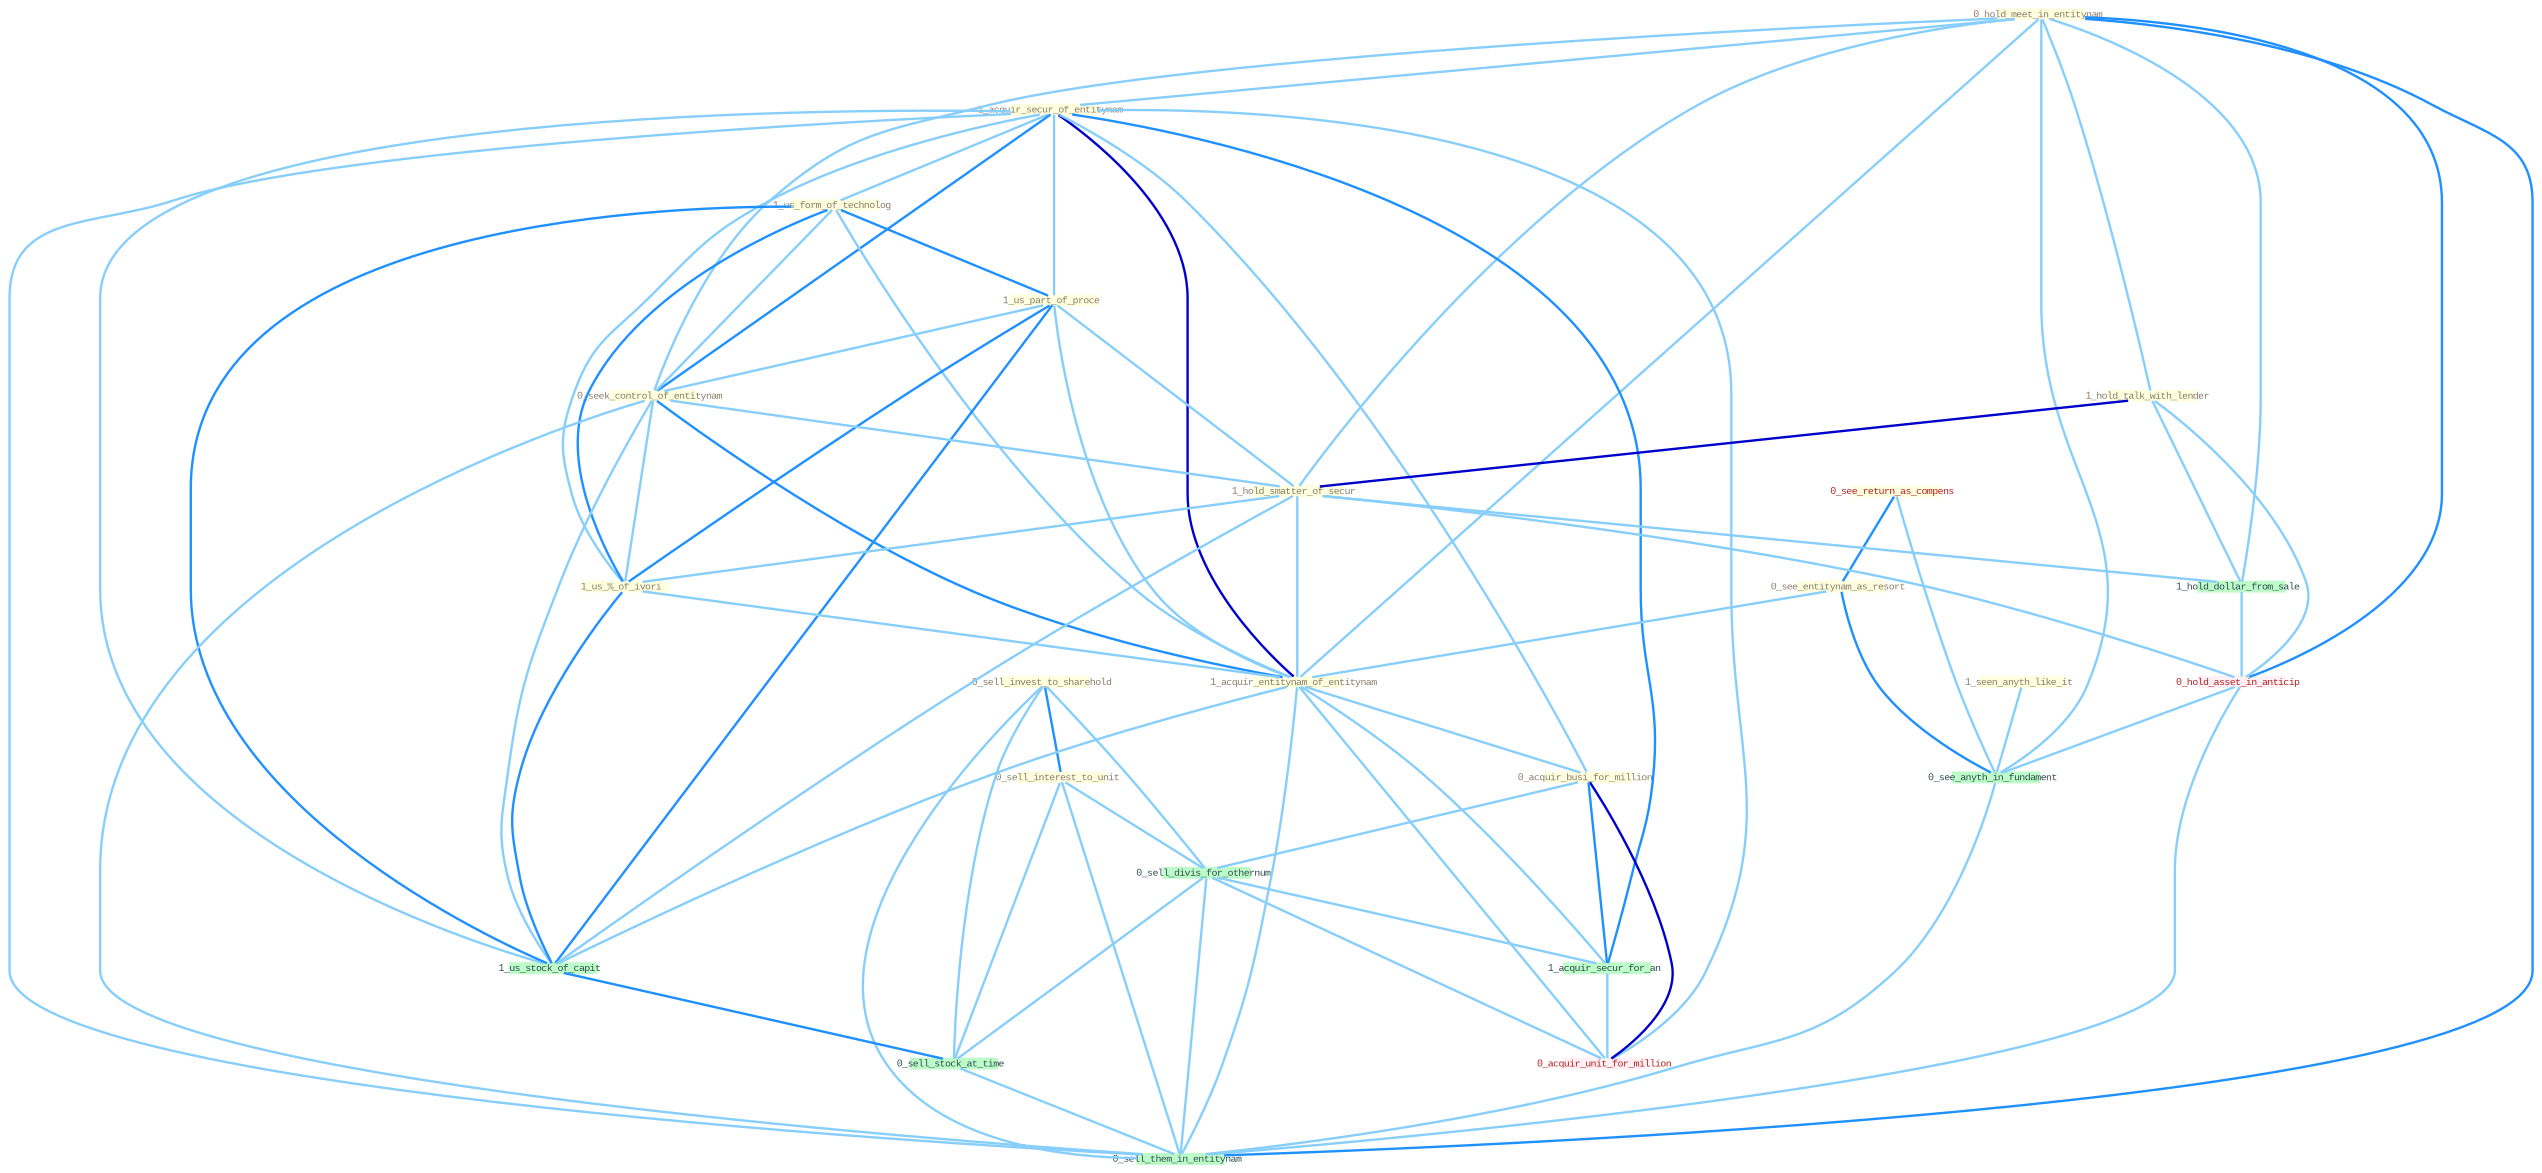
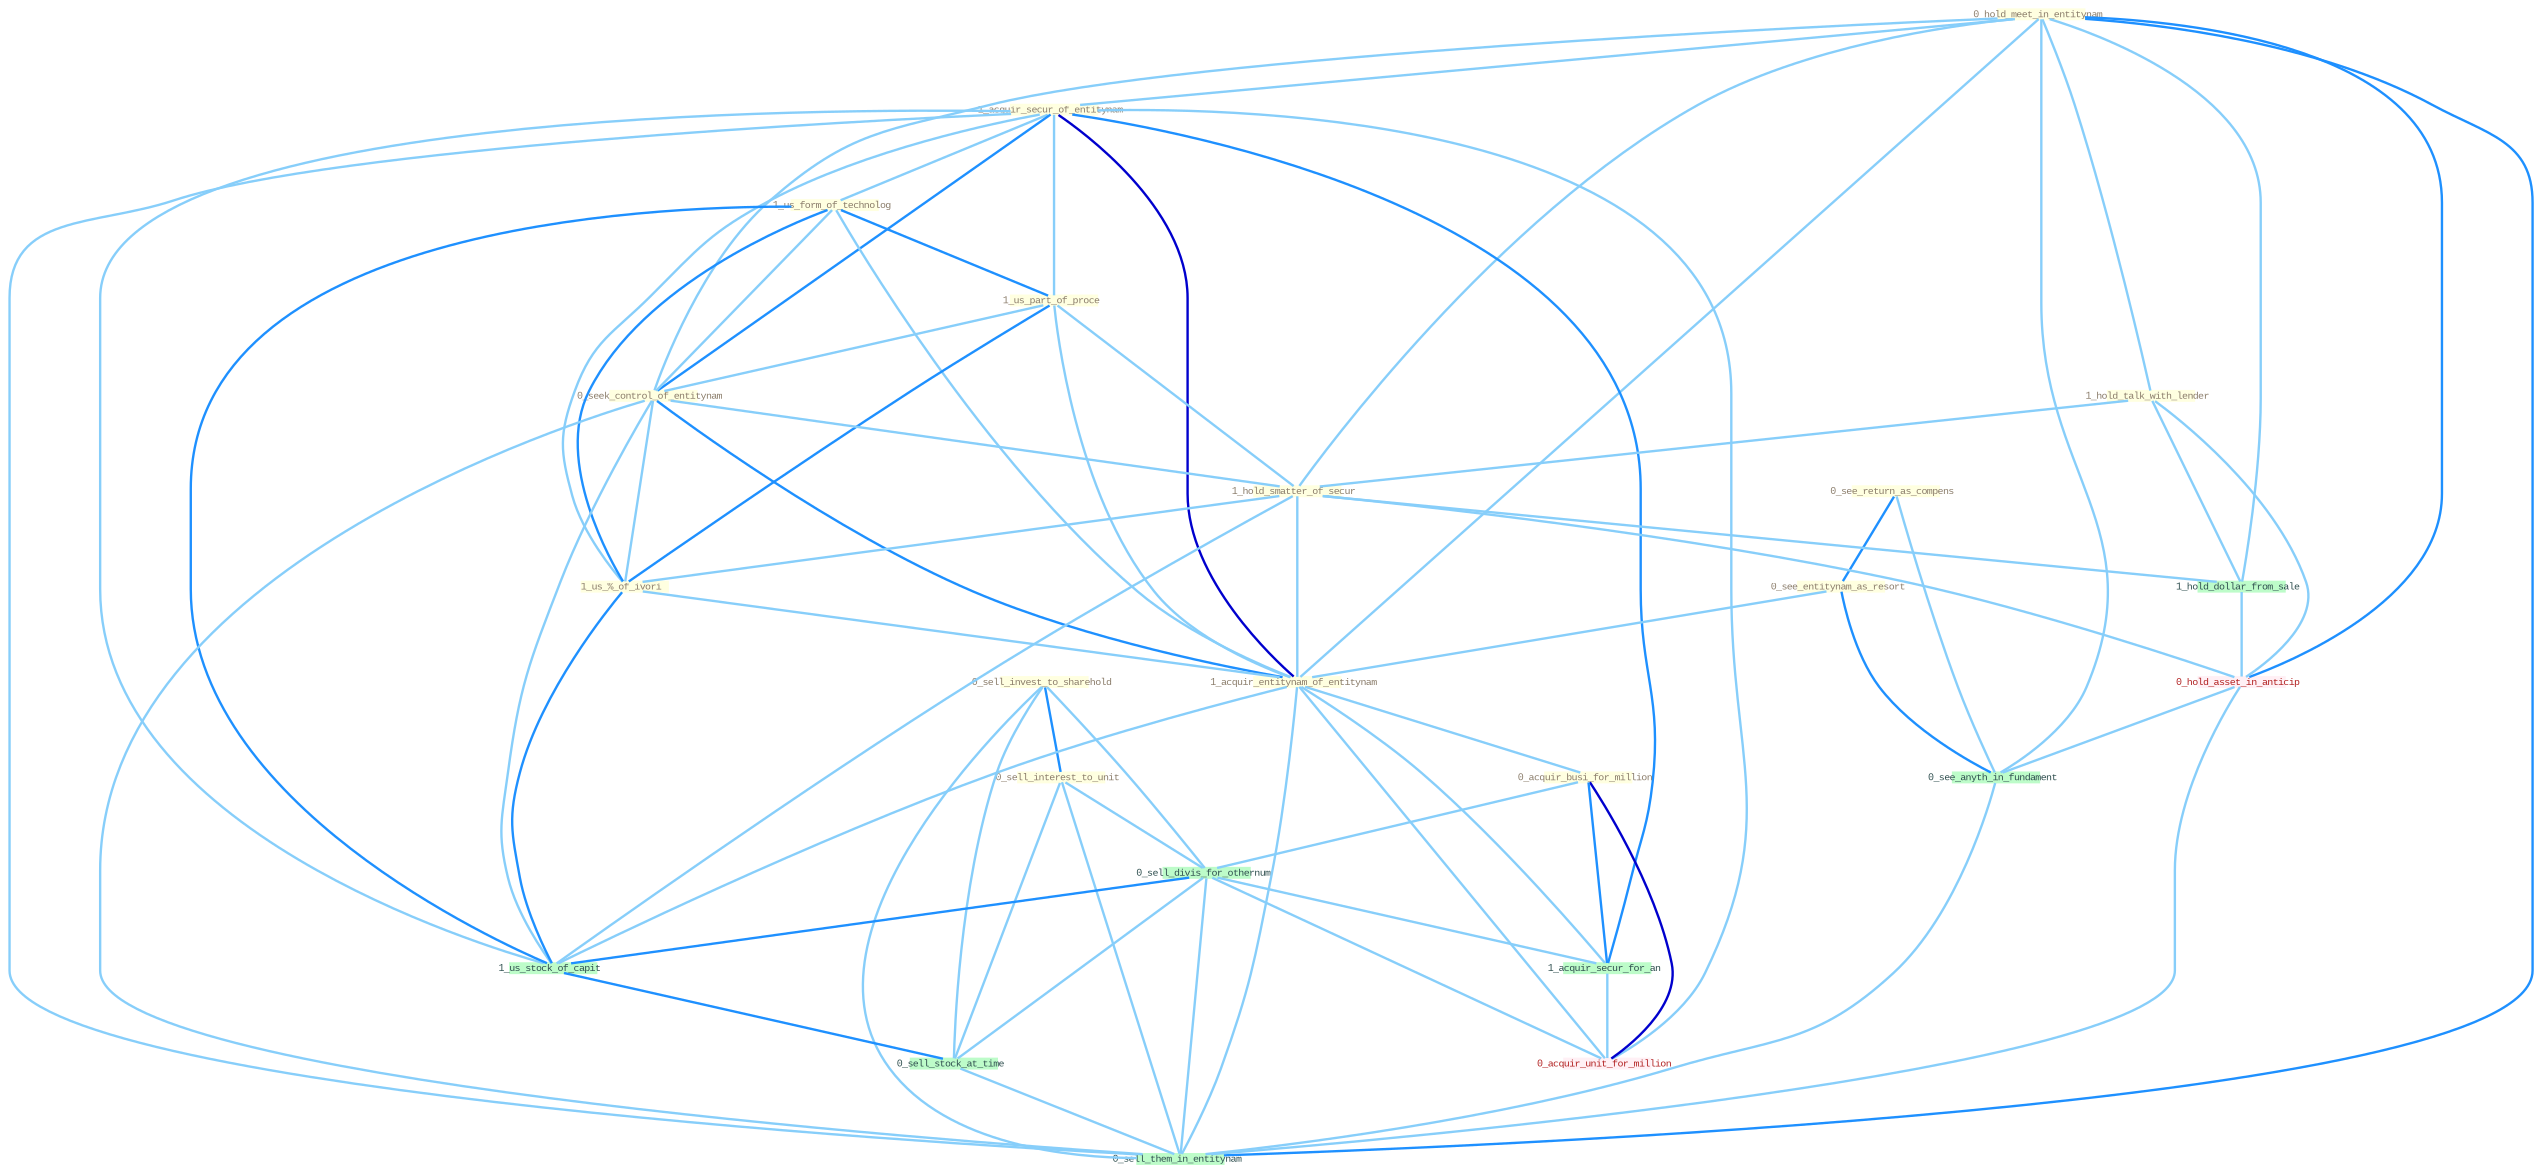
edge "1_acquir_secur_of_entitynam" -- "0_acquir_busi_for_million": removed
edge "1_hold_talk_with_lender" -- "1_hold_smatter_of_secur": color #0000cd -> #87cefa
node "0_see_return_as_compens": fontcolor #b22222 -> #8b7d6b
edge "1_us_part_of_proce" -- "1_us_stock_of_capit": now "0_sell_divis_for_othernum" -- "1_us_stock_of_capit"
node "1_seen_anyth_like_it": removed
